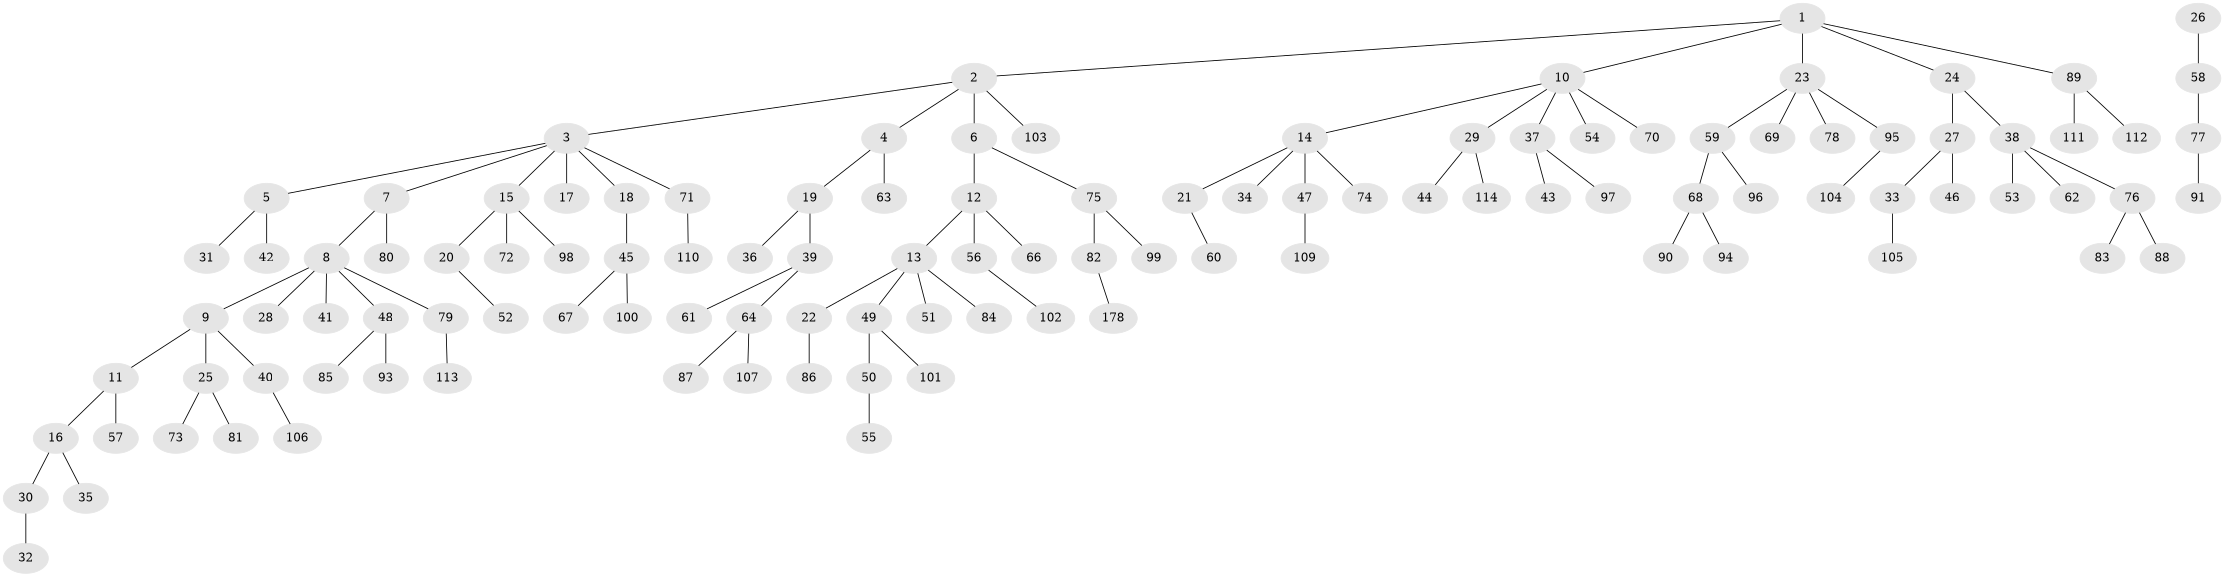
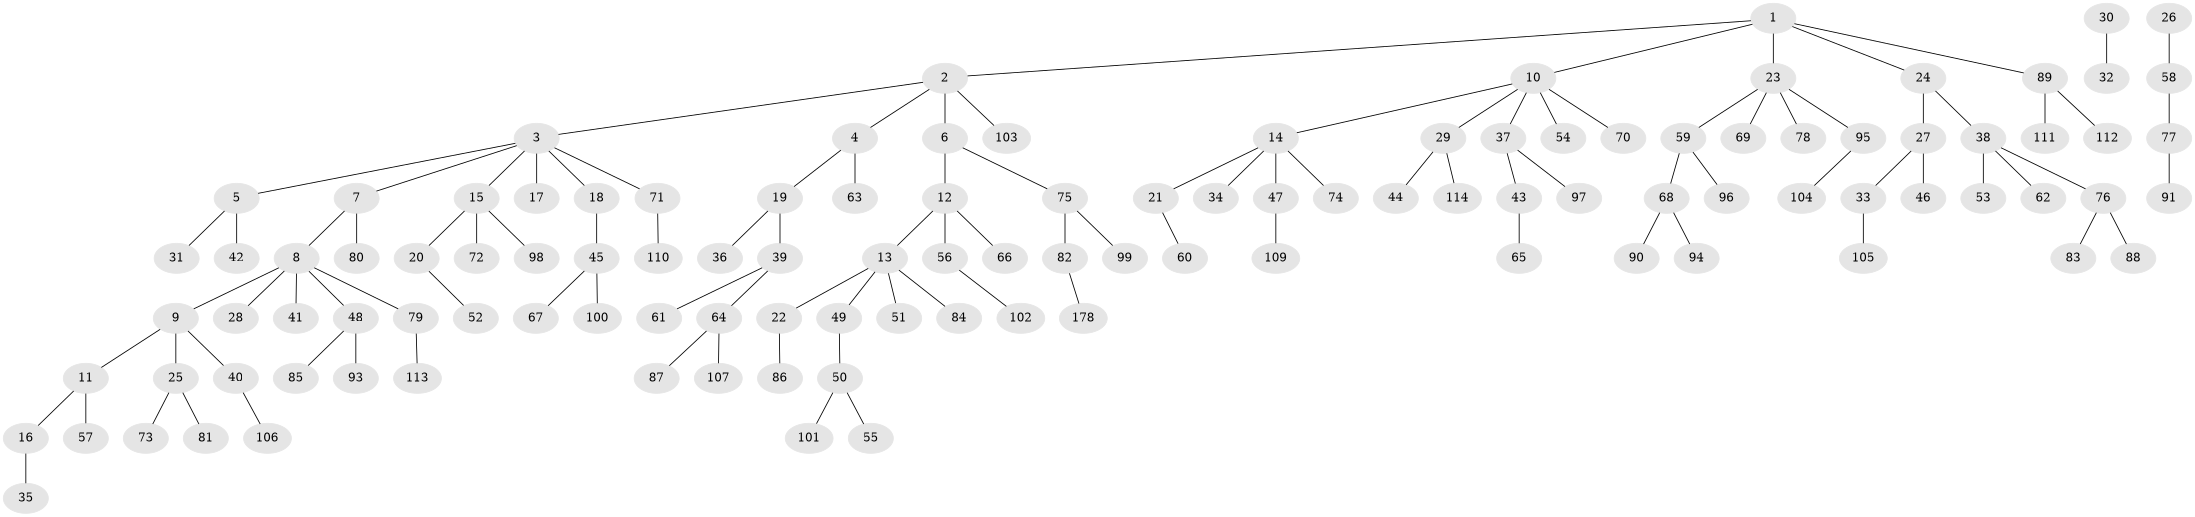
node "65": added
edge "49" -- "101": now "50" -- "101"
edge "16" -- "30": removed
